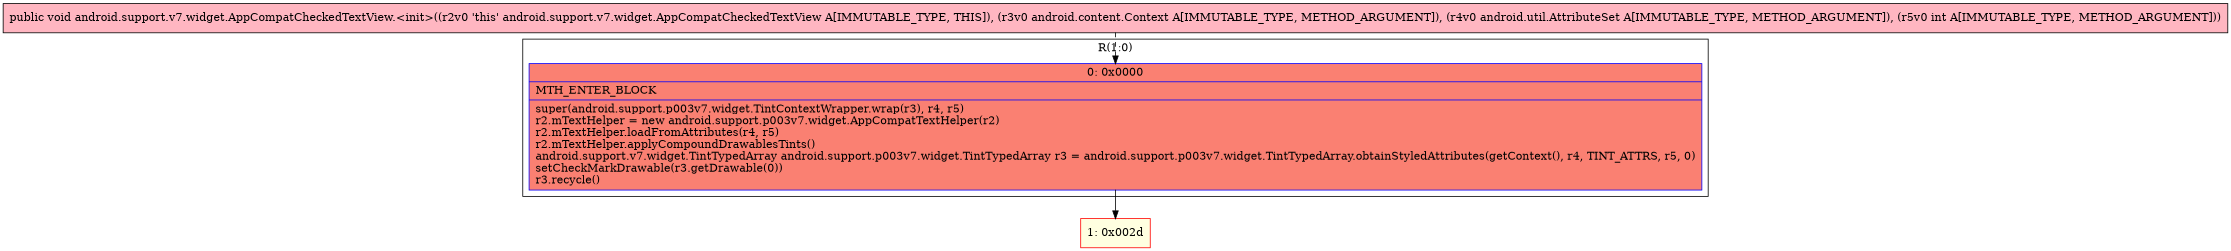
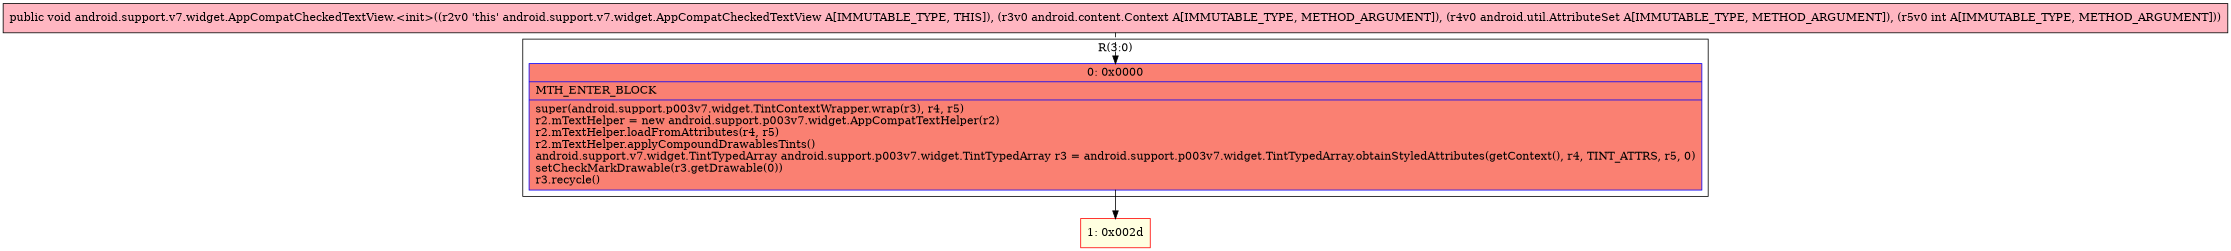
cluster "R(1:0)": label "R(1:0)" -> "R(3:0)"
